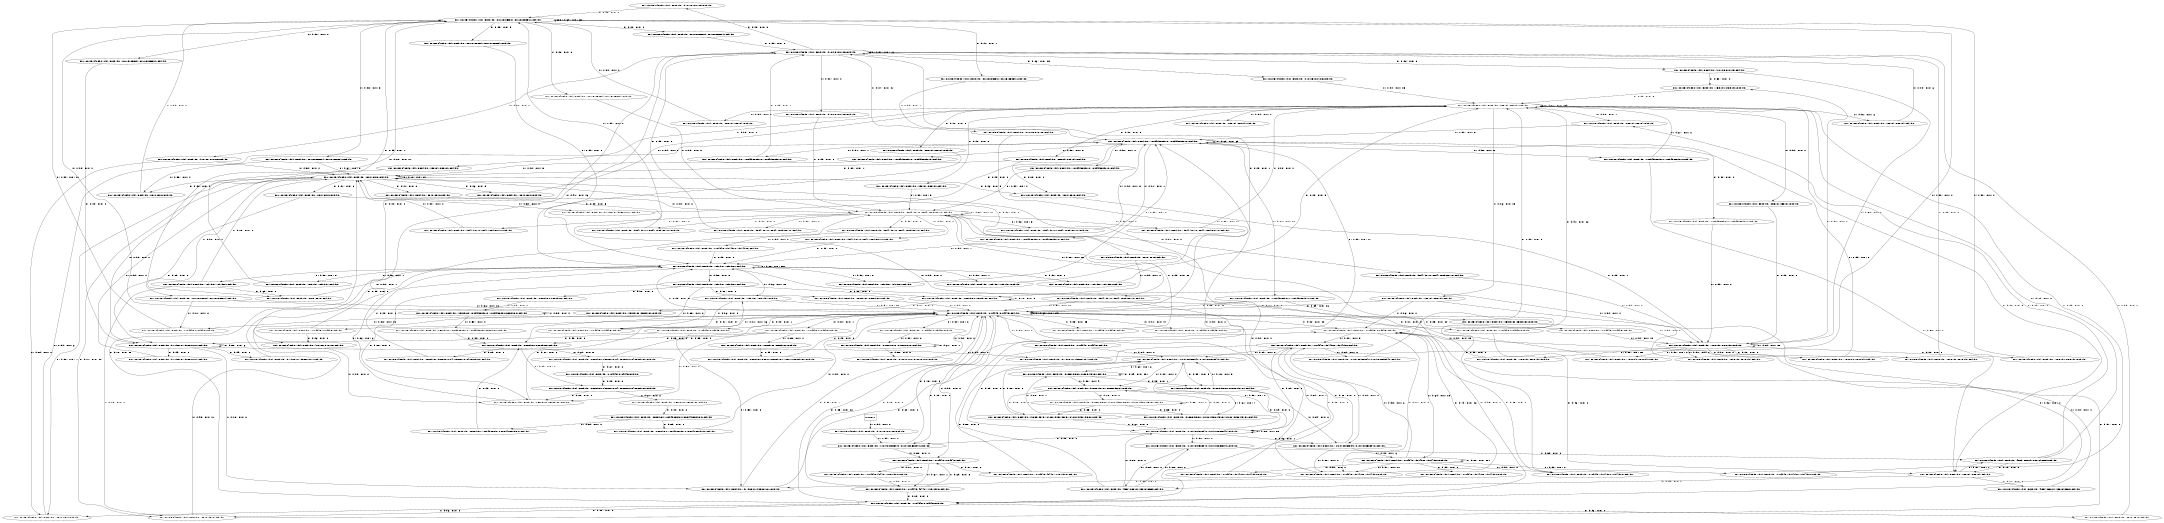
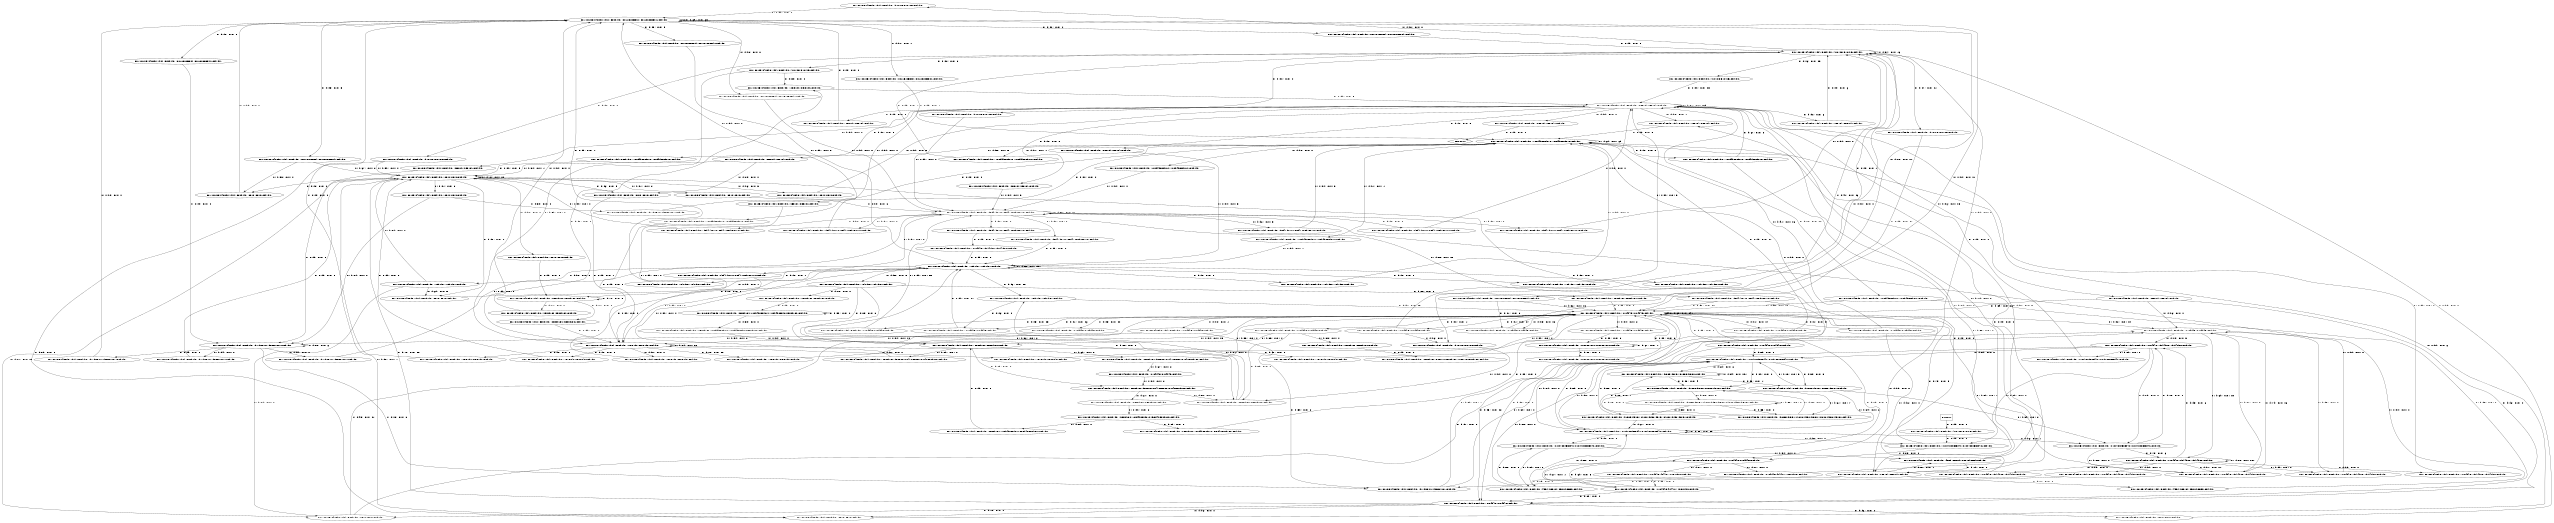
node "TERMINAL": added
